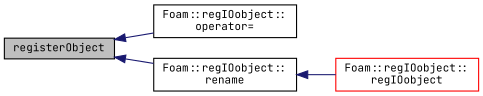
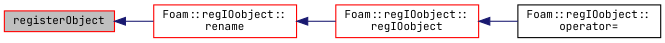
edge "Foam::regIOobject:: operator=" -> "registerObject": now "Foam::regIOobject:: operator=" -> "Foam::regIOobject:: regIOobject"
node "registerObject": color black -> red
node "Foam::regIOobject:: rename": color black -> red
